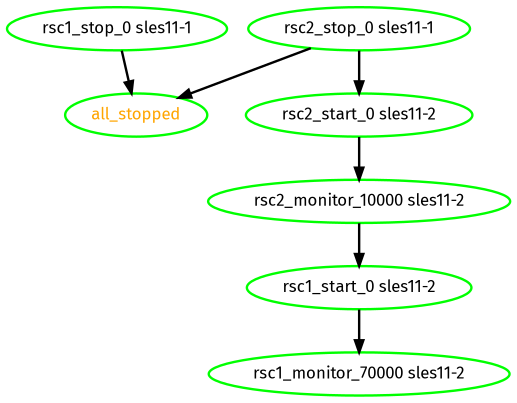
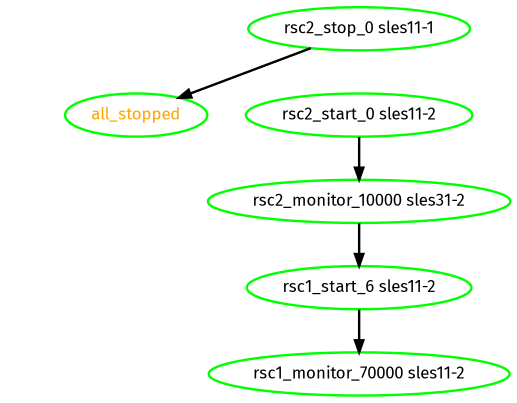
node "rsc1_stop_0 sles11-1": removed
edge "rsc2_stop_0 sles11-1" -> "rsc2_start_0 sles11-2": removed
node "rsc2_monitor_10000 sles11-2": label "rsc2_monitor_10000 sles11-2" -> "rsc2_monitor_10000 sles31-2"
node "rsc1_start_0 sles11-2": label "rsc1_start_0 sles11-2" -> "rsc1_start_6 sles11-2"
